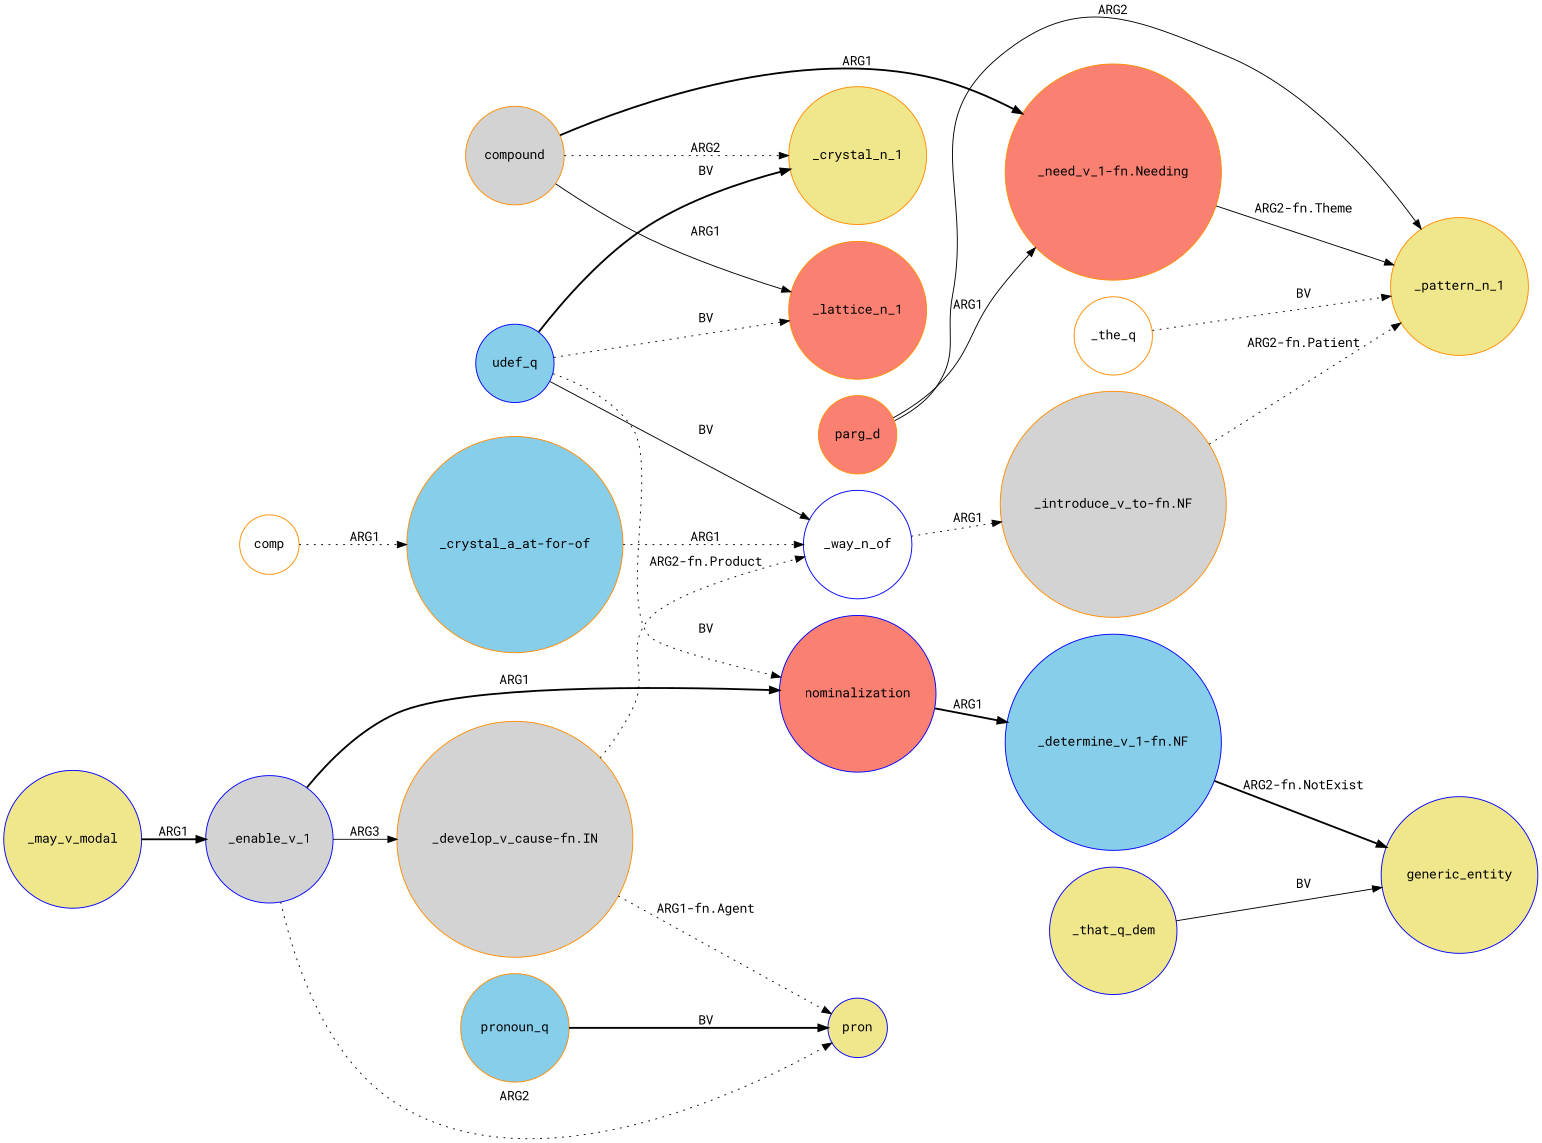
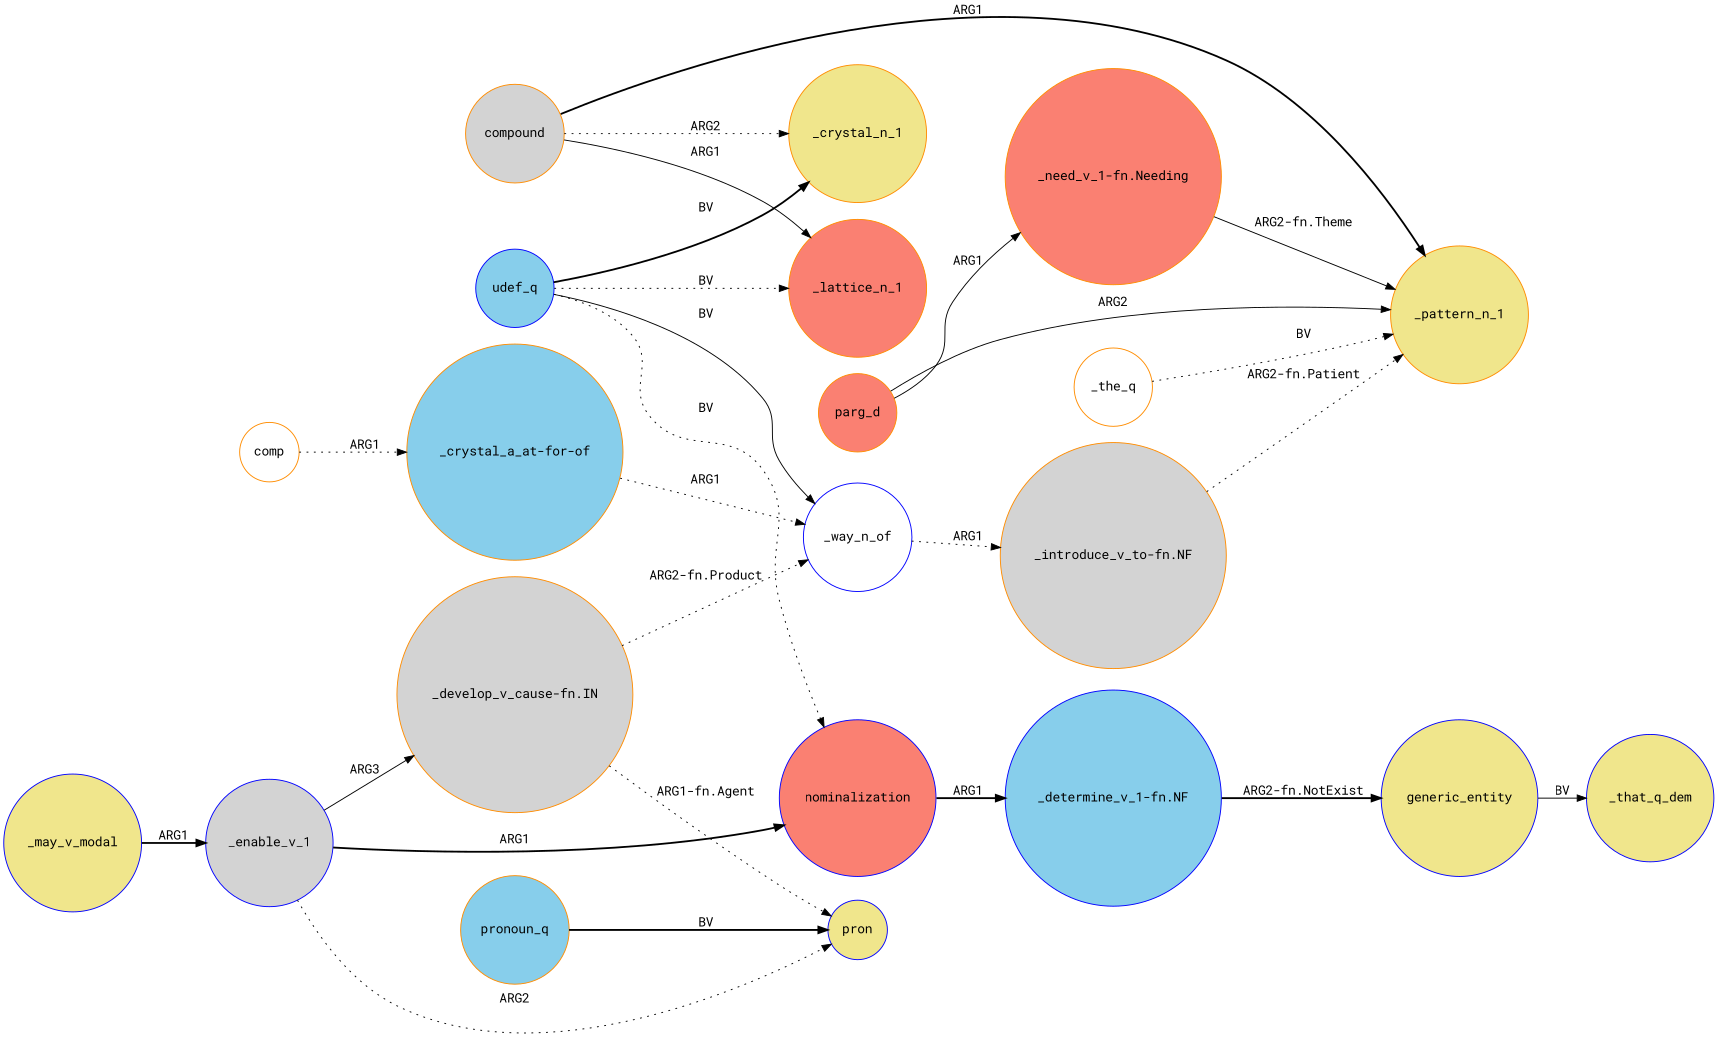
edge "compound" -> "_need_v_1-fn.Needing": now "compound" -> "_pattern_n_1"
edge "_that_q_dem" -> "generic_entity": reversed
